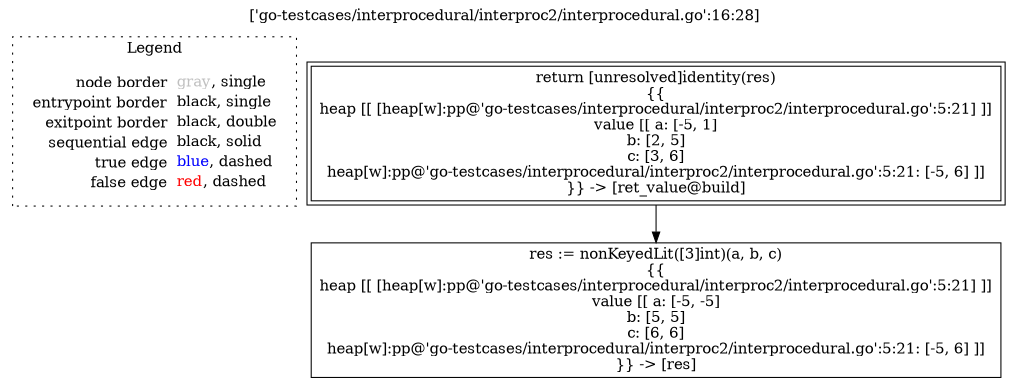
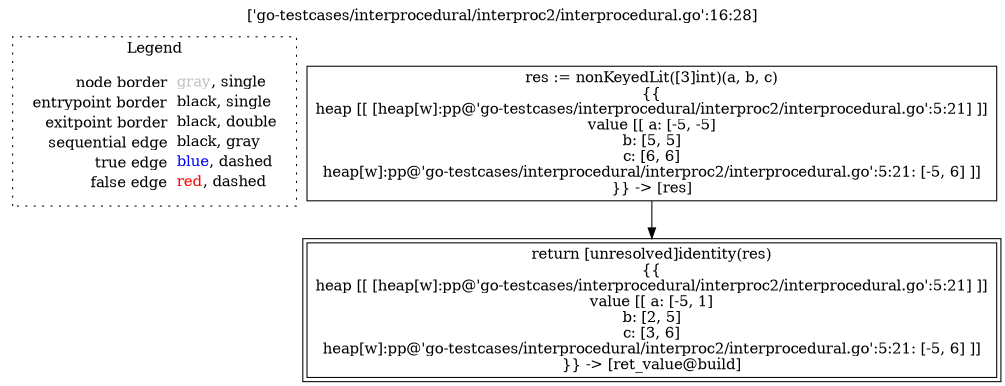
node "node border": text ", solid" -> ", gray"
edge "return [unresolved]identity(res)" -> "res := nonKeyedLit([3]int)(a, b, c)": reversed
